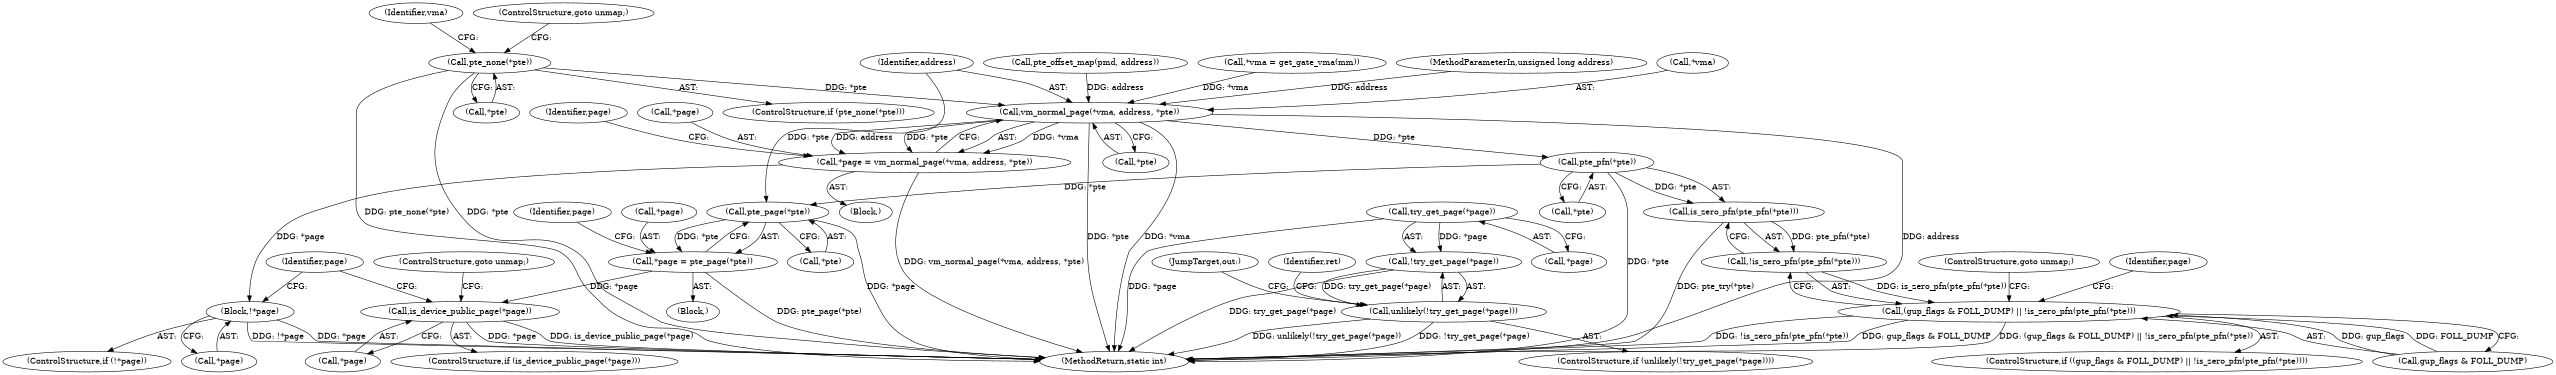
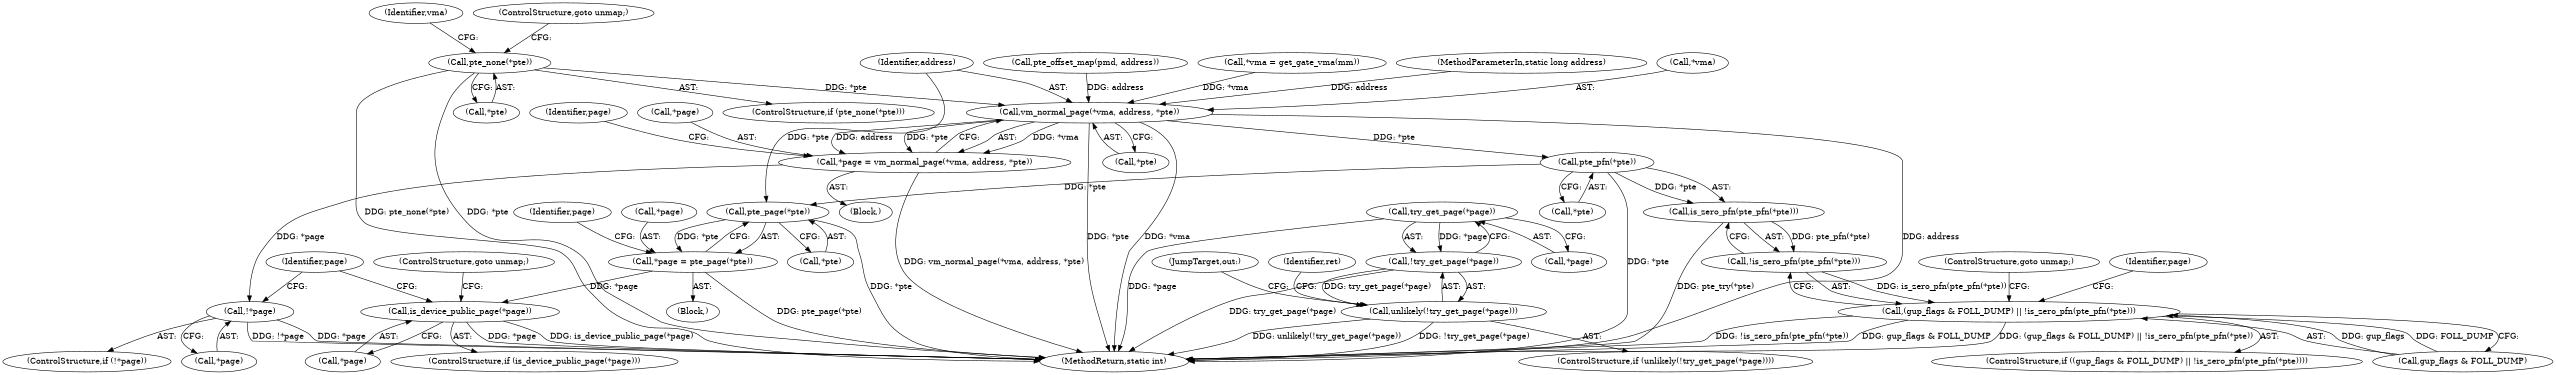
node "(MethodParameterIn,unsigned long address)": label "(MethodParameterIn,unsigned long address)" -> "(MethodParameterIn,static long address)"
edge "(Call,!try_get_page(*page))" -> "(Call,try_get_page(*page))": added, label "CFG:"
edge "(Call,pte_page(*pte))" -> "(MethodReturn,static int)": label "DDG: *page" -> "DDG: *pte"
node "(Block,!*page)": label "(Block,!*page)" -> "(Call,!*page)"
